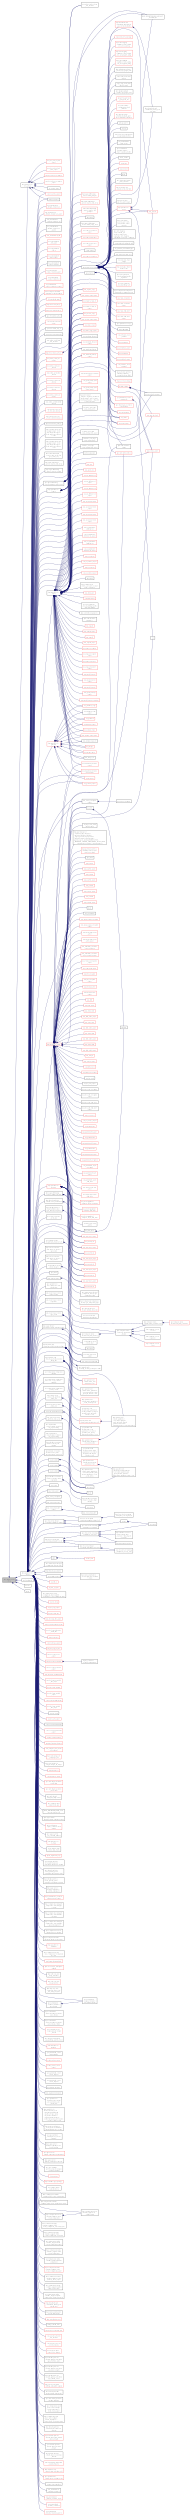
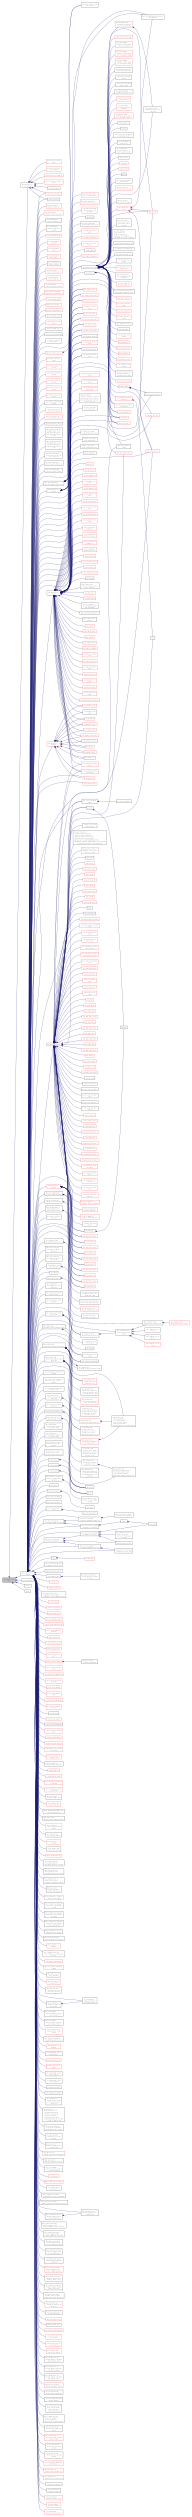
edge "test_generate_async" -> "hpx::parallel::v1:: generate": now "test_transform_inclusive _scan2_async" -> "hpx::parallel::v1:: generate"
